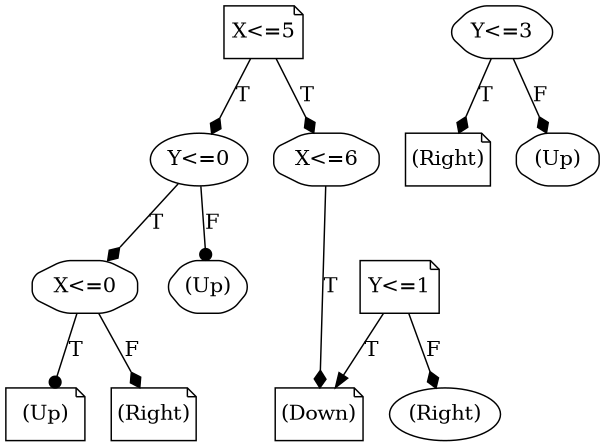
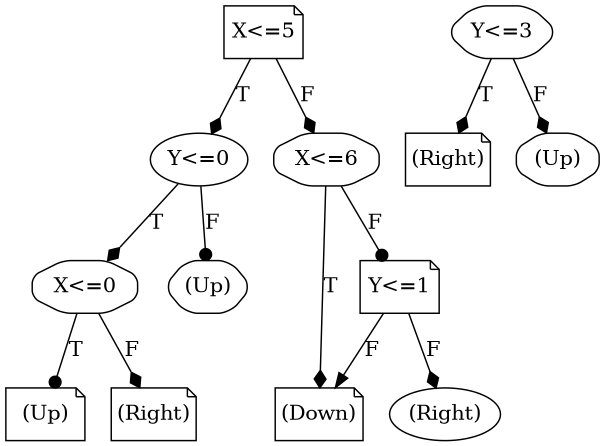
edge "X<=5" -> "X<=6": label "T" -> "F"
edge "X<=6" -> "Y<=1": added, label "F"
edge "Y<=1" -> "(Down)": label "T" -> "F"
